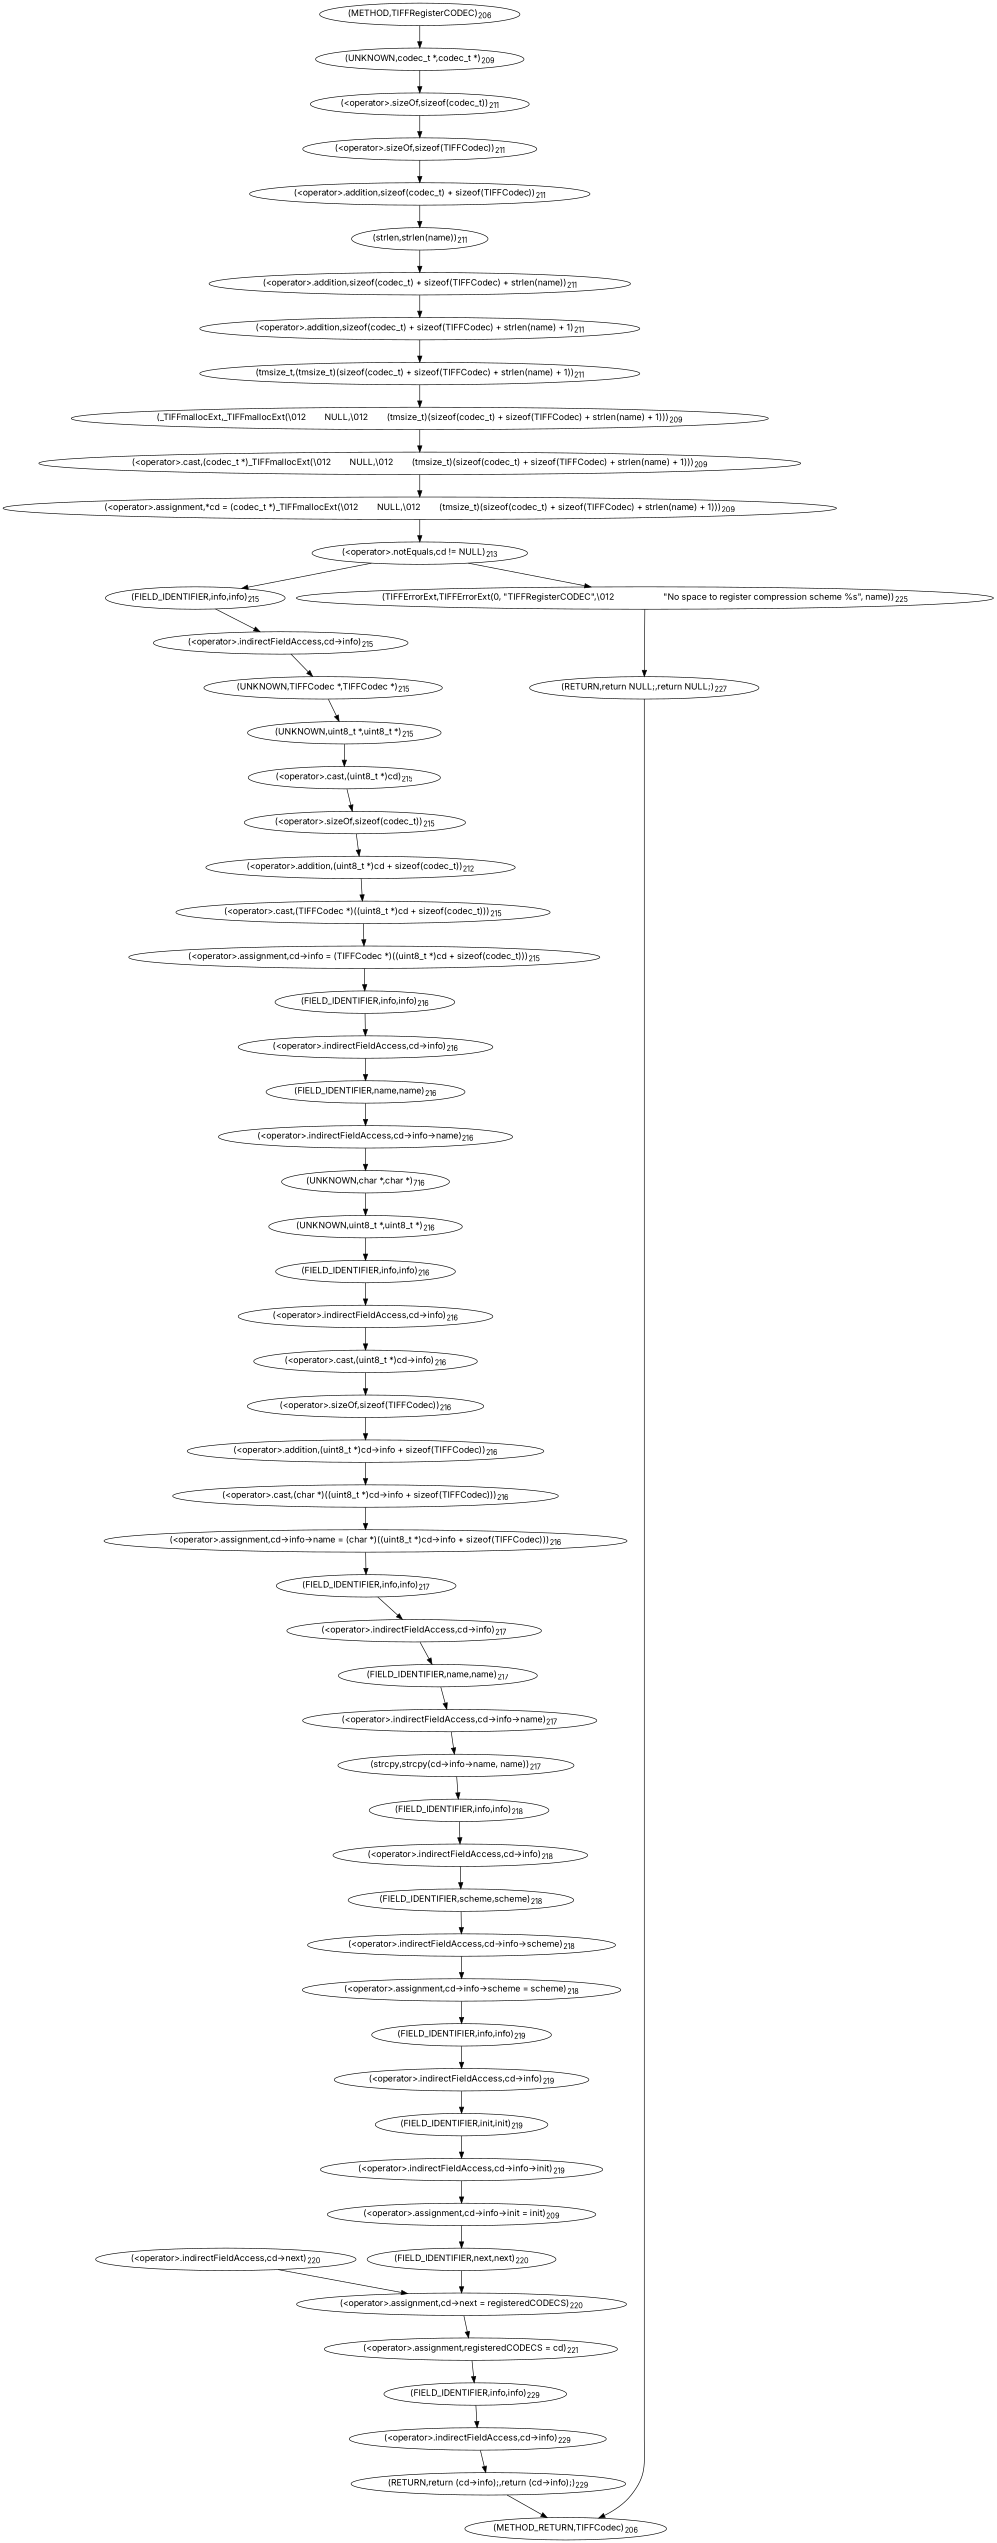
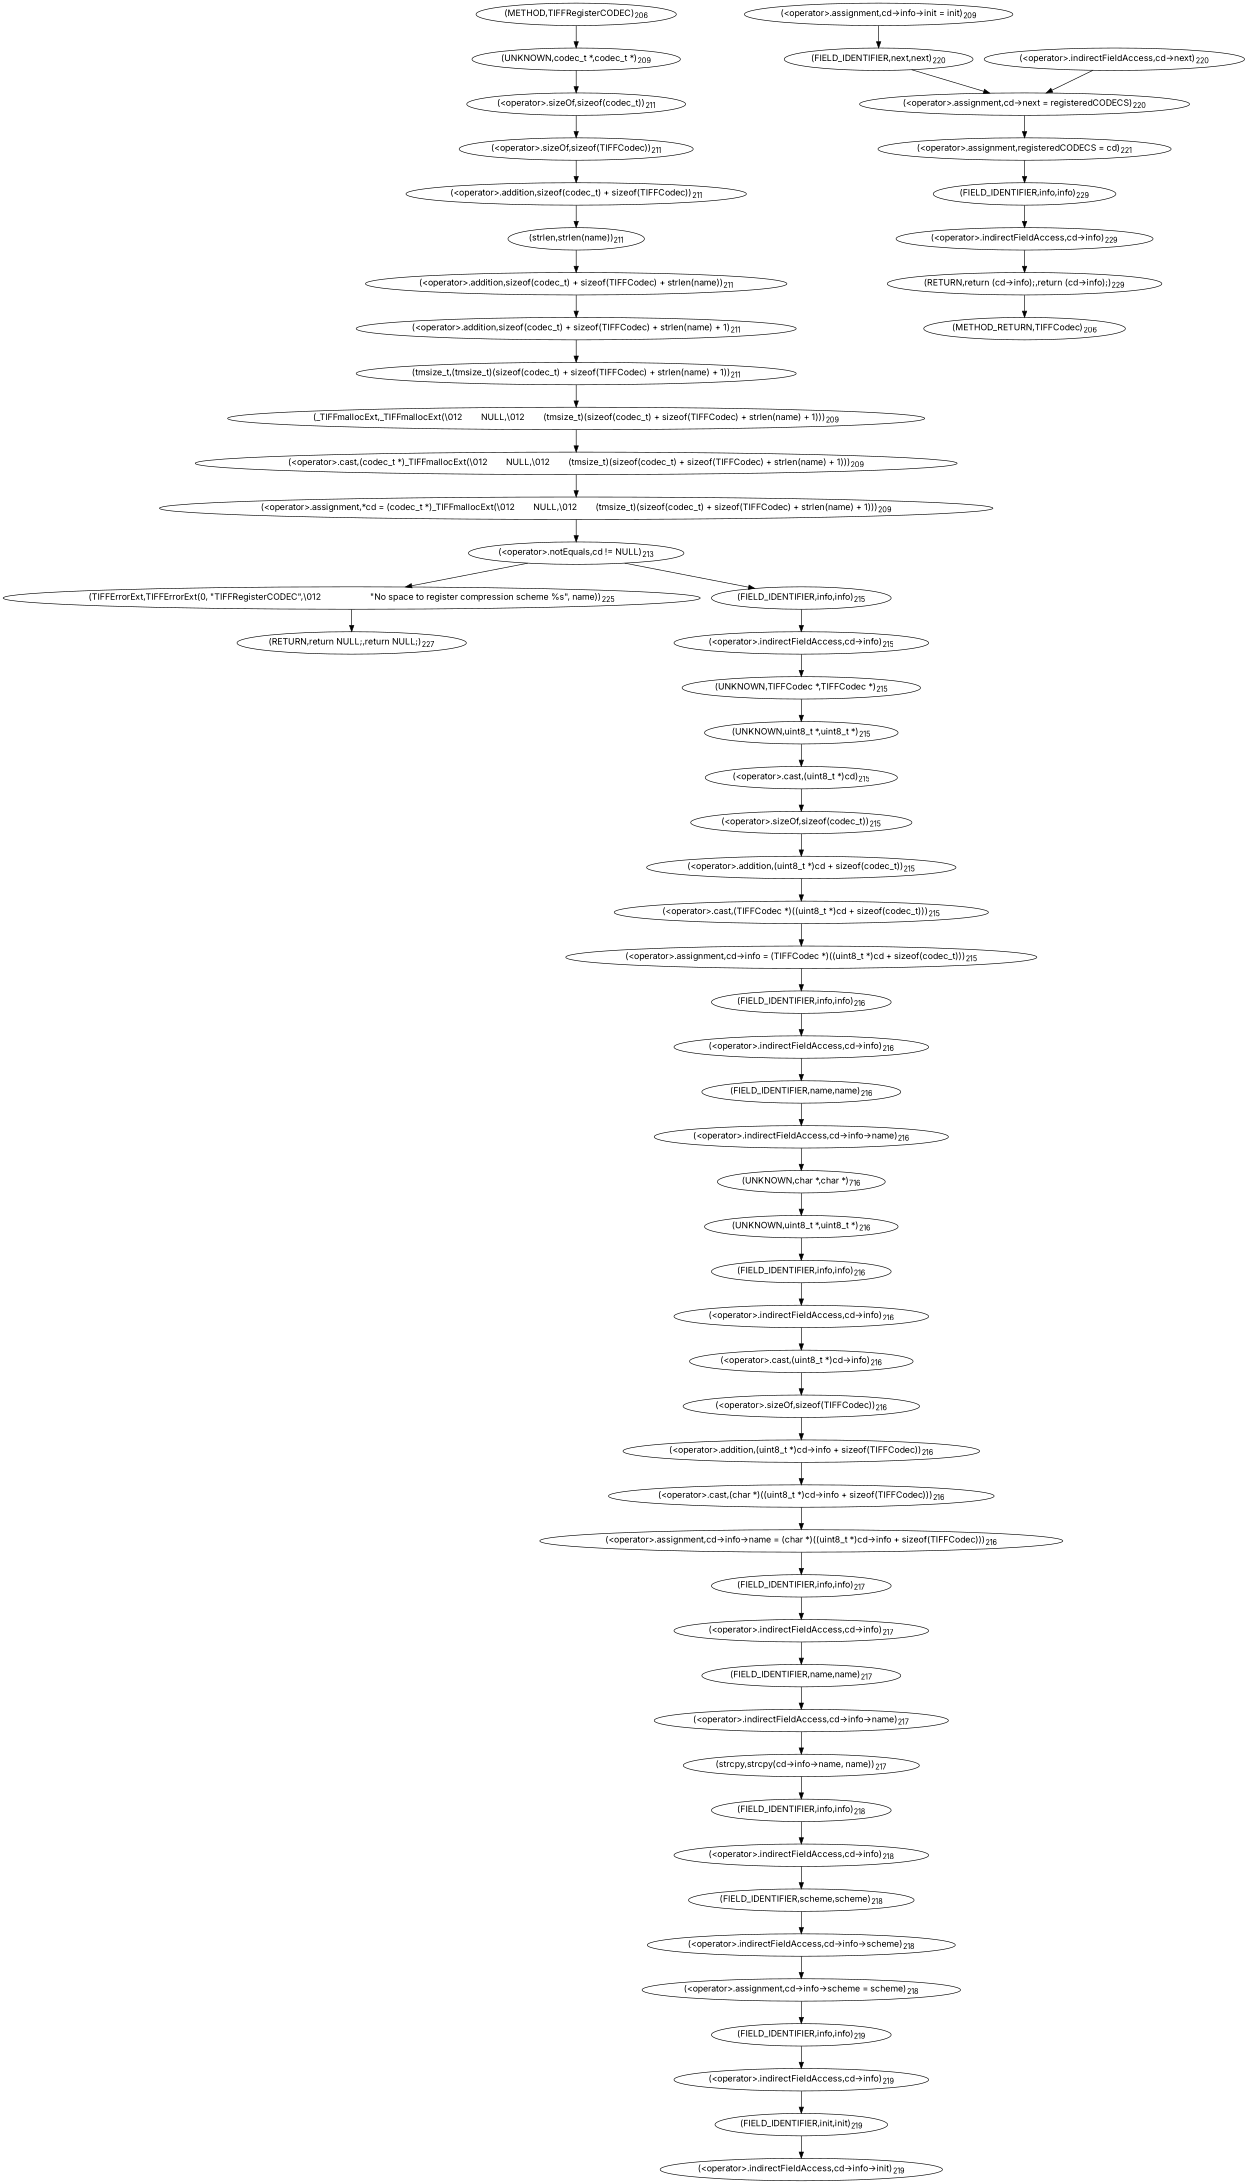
node "(<operator>.addition,(uint8_t *)cd + sizeof(codec_t))": text "212" -> "215"
edge "(RETURN,return NULL;,return NULL;)" -> "(METHOD_RETURN,TIFFCodec)": removed
edge "(<operator>.indirectFieldAccess,cd->info->init)" -> "(<operator>.assignment,cd->info->init = init)": removed
